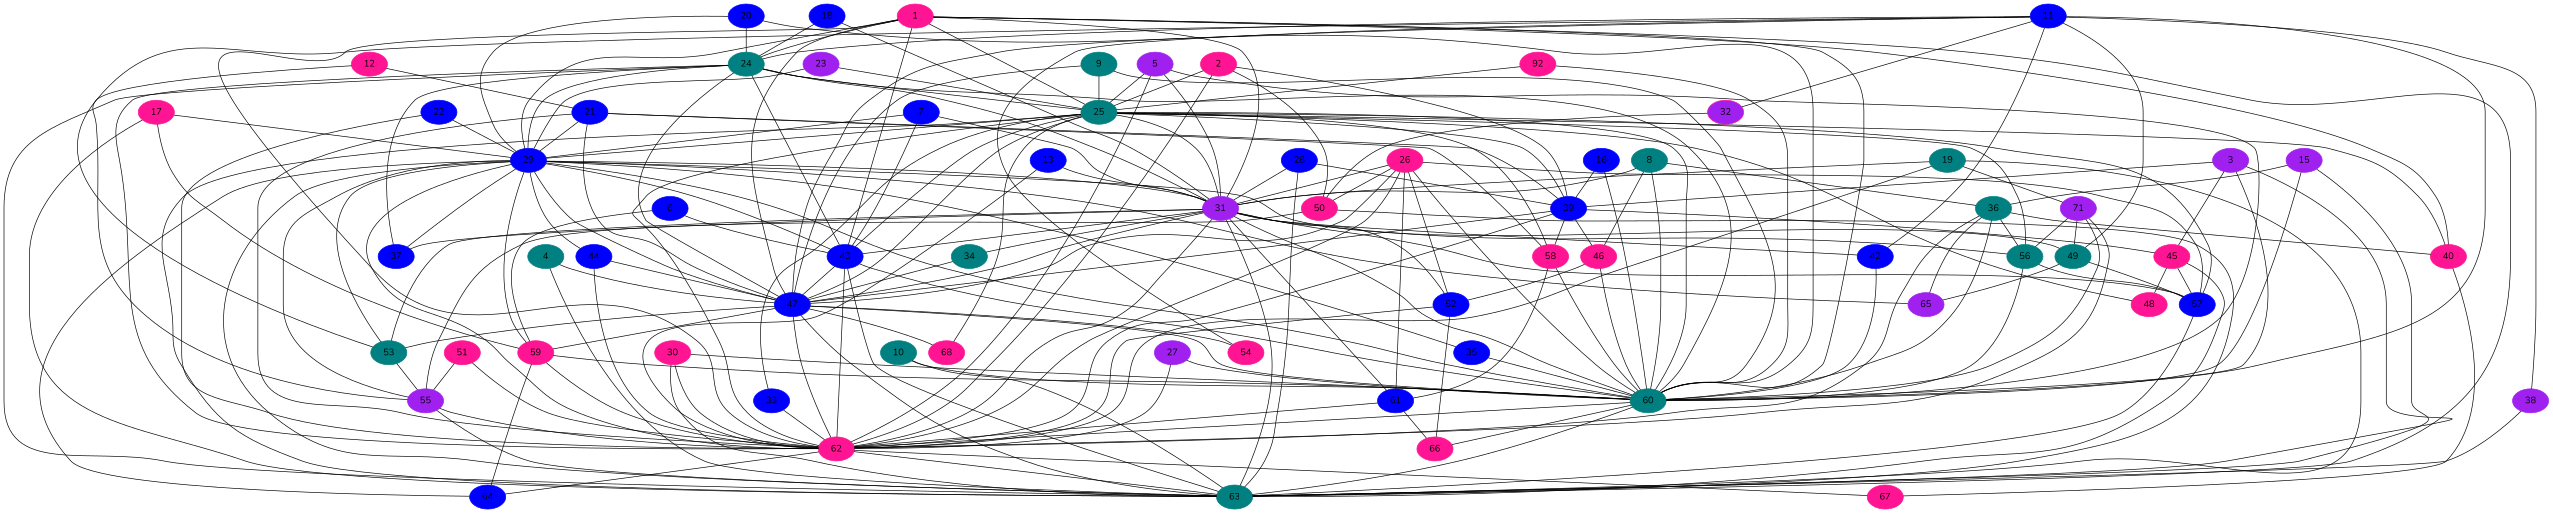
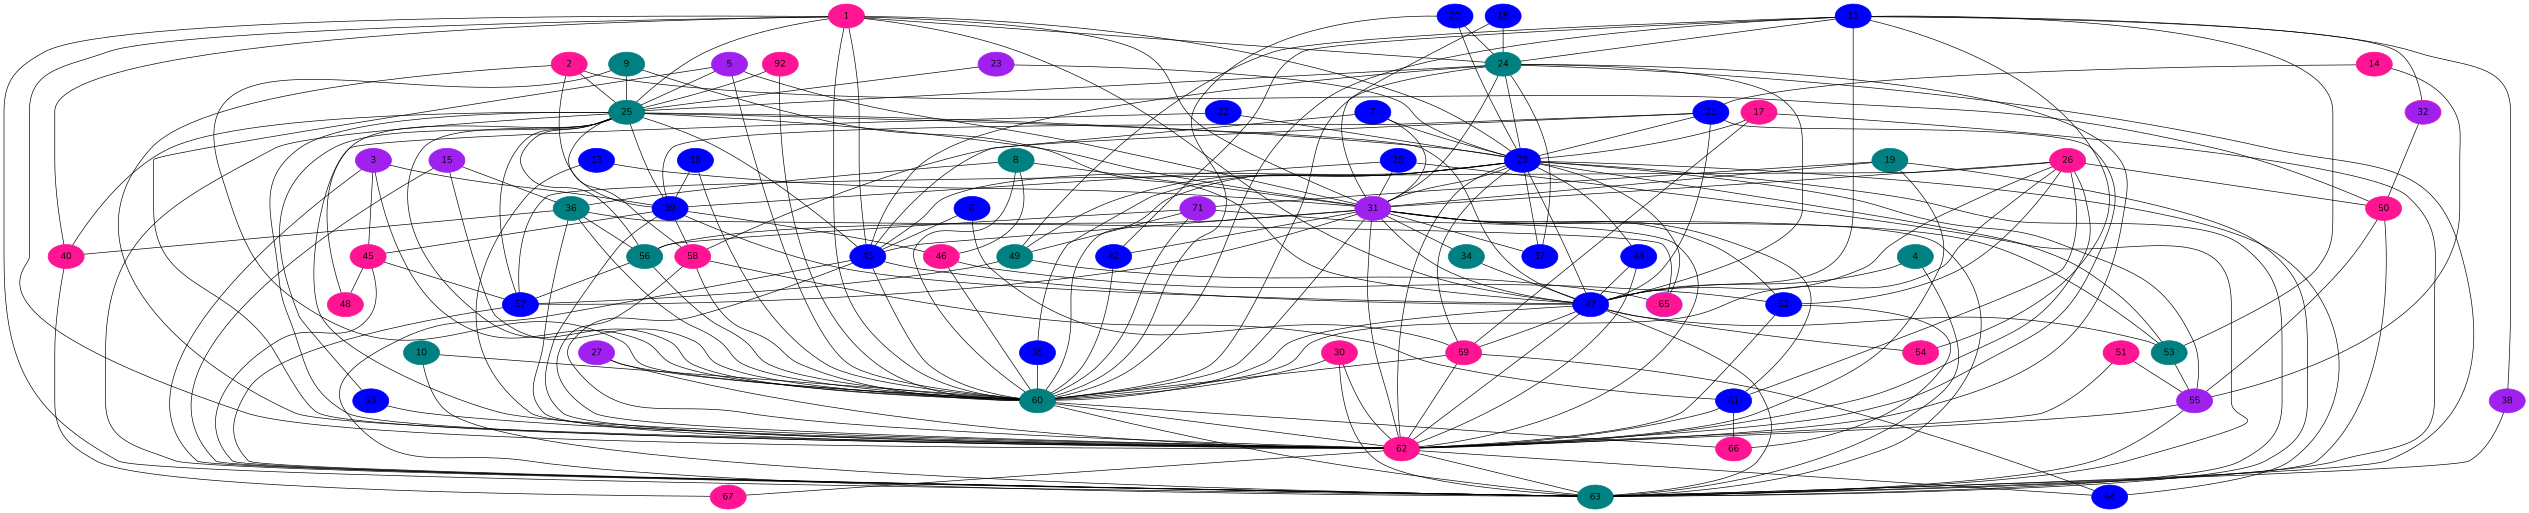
node "12": label "12" -> "14"
node "65": fillcolor purple -> deeppink
node "68": removed
edge "58" -- "62": added
